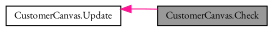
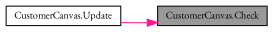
edge "CustomerCanvas.Check" -> "CustomerCanvas.Update": reversed
